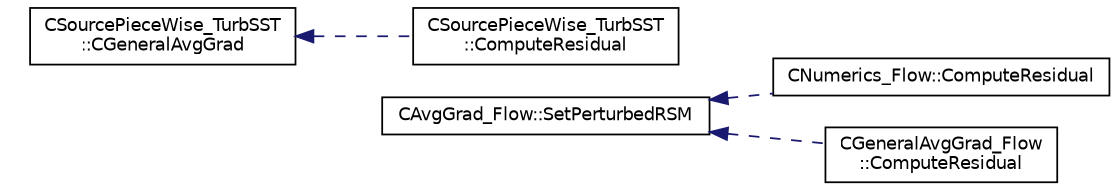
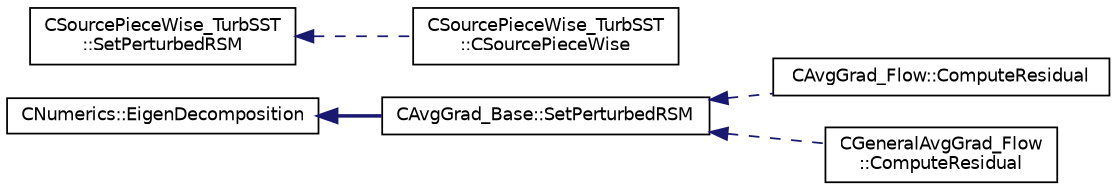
node "CSourcePieceWise_TurbSST ::CGeneralAvgGrad": label "CSourcePieceWise_TurbSST ::CGeneralAvgGrad" -> "CSourcePieceWise_TurbSST ::SetPerturbedRSM"
node "CSourcePieceWise_TurbSST ::ComputeResidual": label "CSourcePieceWise_TurbSST ::ComputeResidual" -> "CSourcePieceWise_TurbSST ::CSourcePieceWise"
node "CNumerics_Flow::ComputeResidual": label "CNumerics_Flow::ComputeResidual" -> "CAvgGrad_Flow::ComputeResidual"
node "CNumerics::EigenDecomposition": added
node "CAvgGrad_Flow::SetPerturbedRSM": label "CAvgGrad_Flow::SetPerturbedRSM" -> "CAvgGrad_Base::SetPerturbedRSM"
